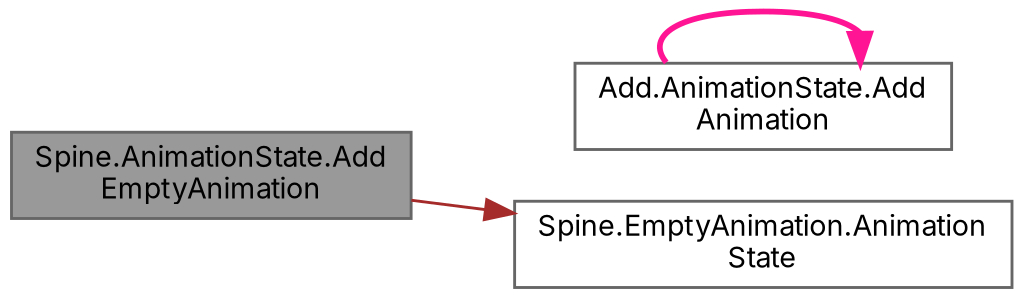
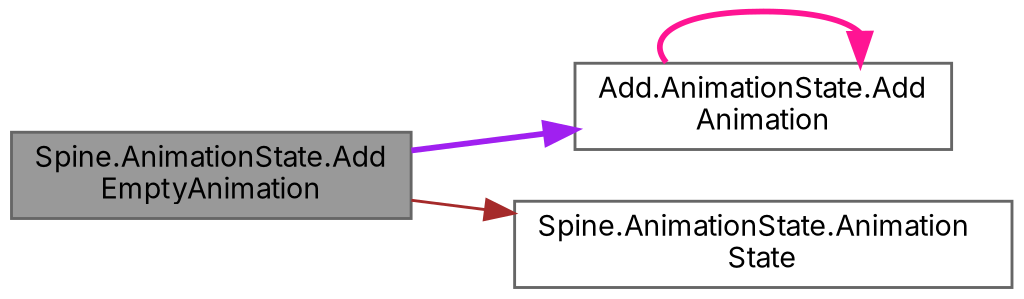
edge "Spine.AnimationState.Add EmptyAnimation" -> "Add.AnimationState.Add Animation": added
node "Spine.EmptyAnimation.Animation State": label "Spine.EmptyAnimation.Animation State" -> "Spine.AnimationState.Animation State"
